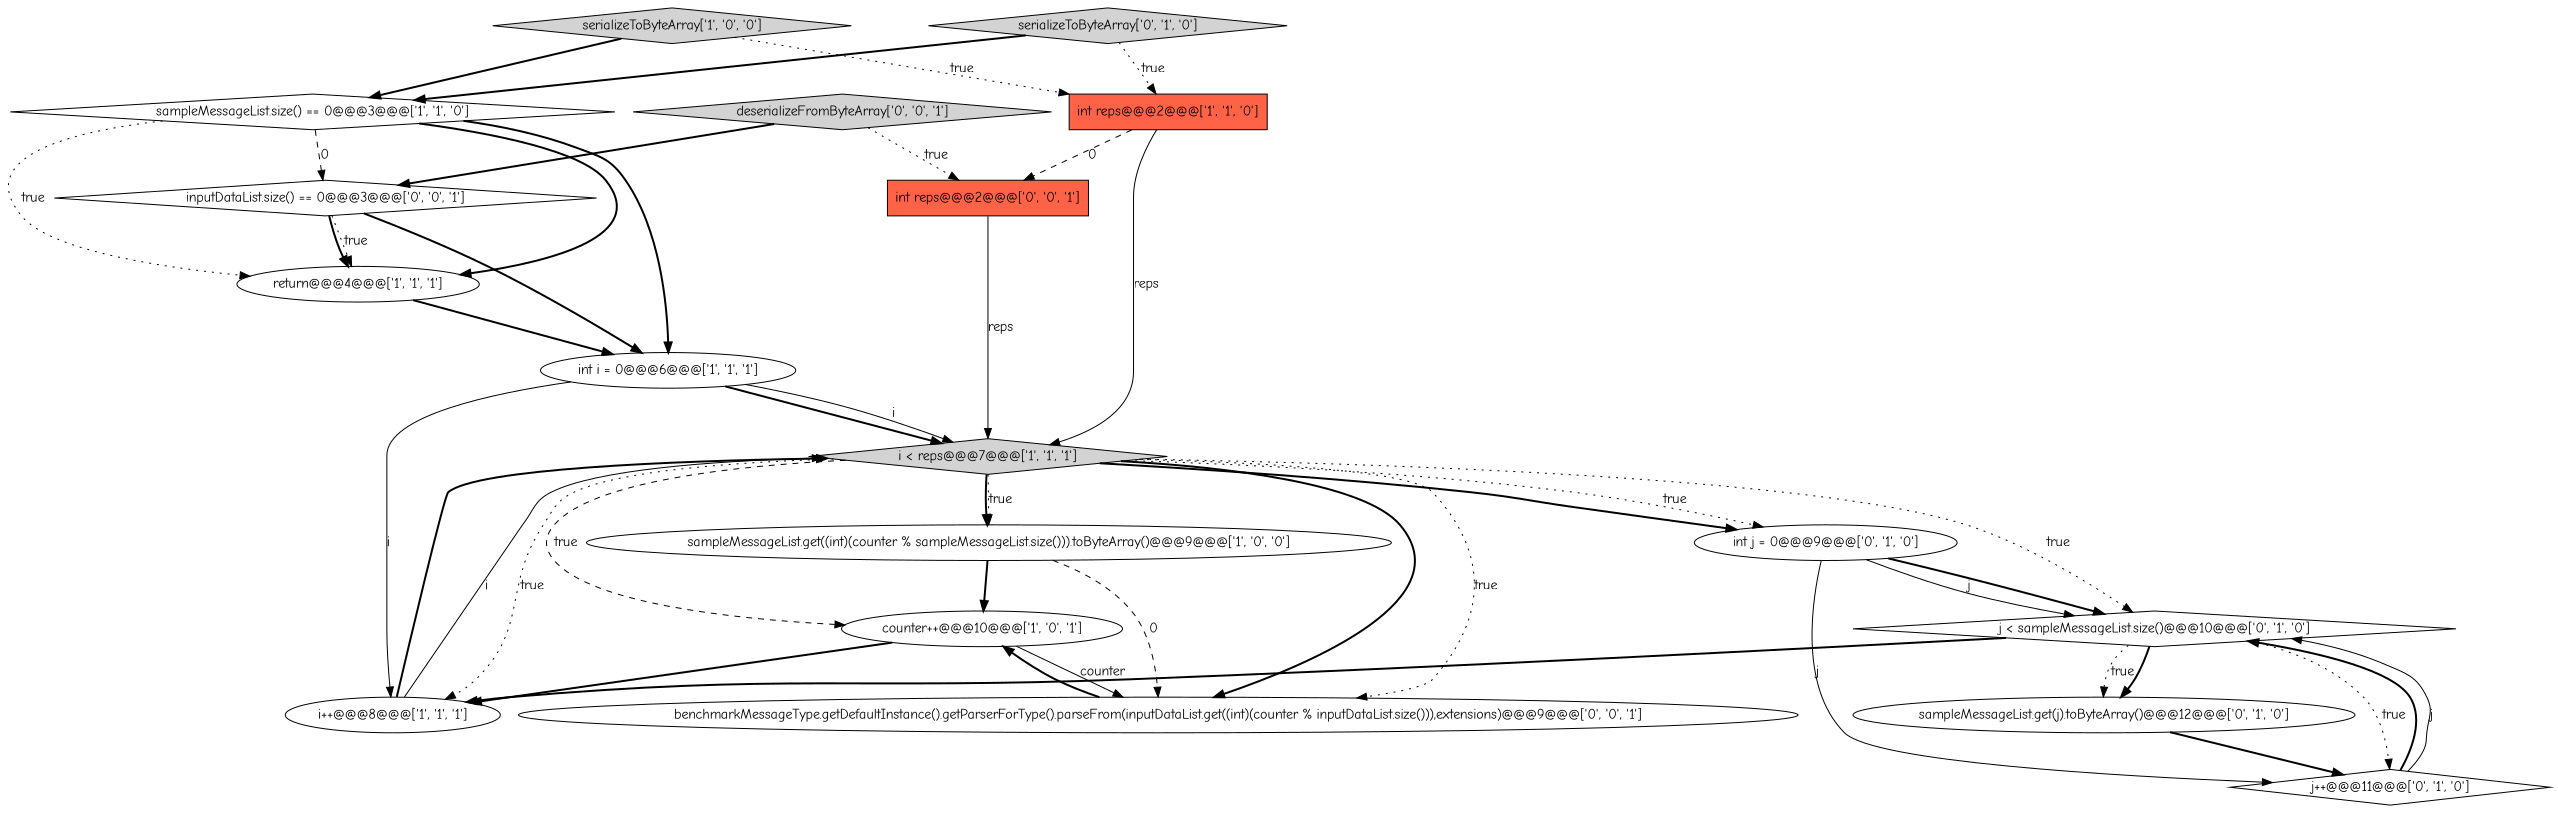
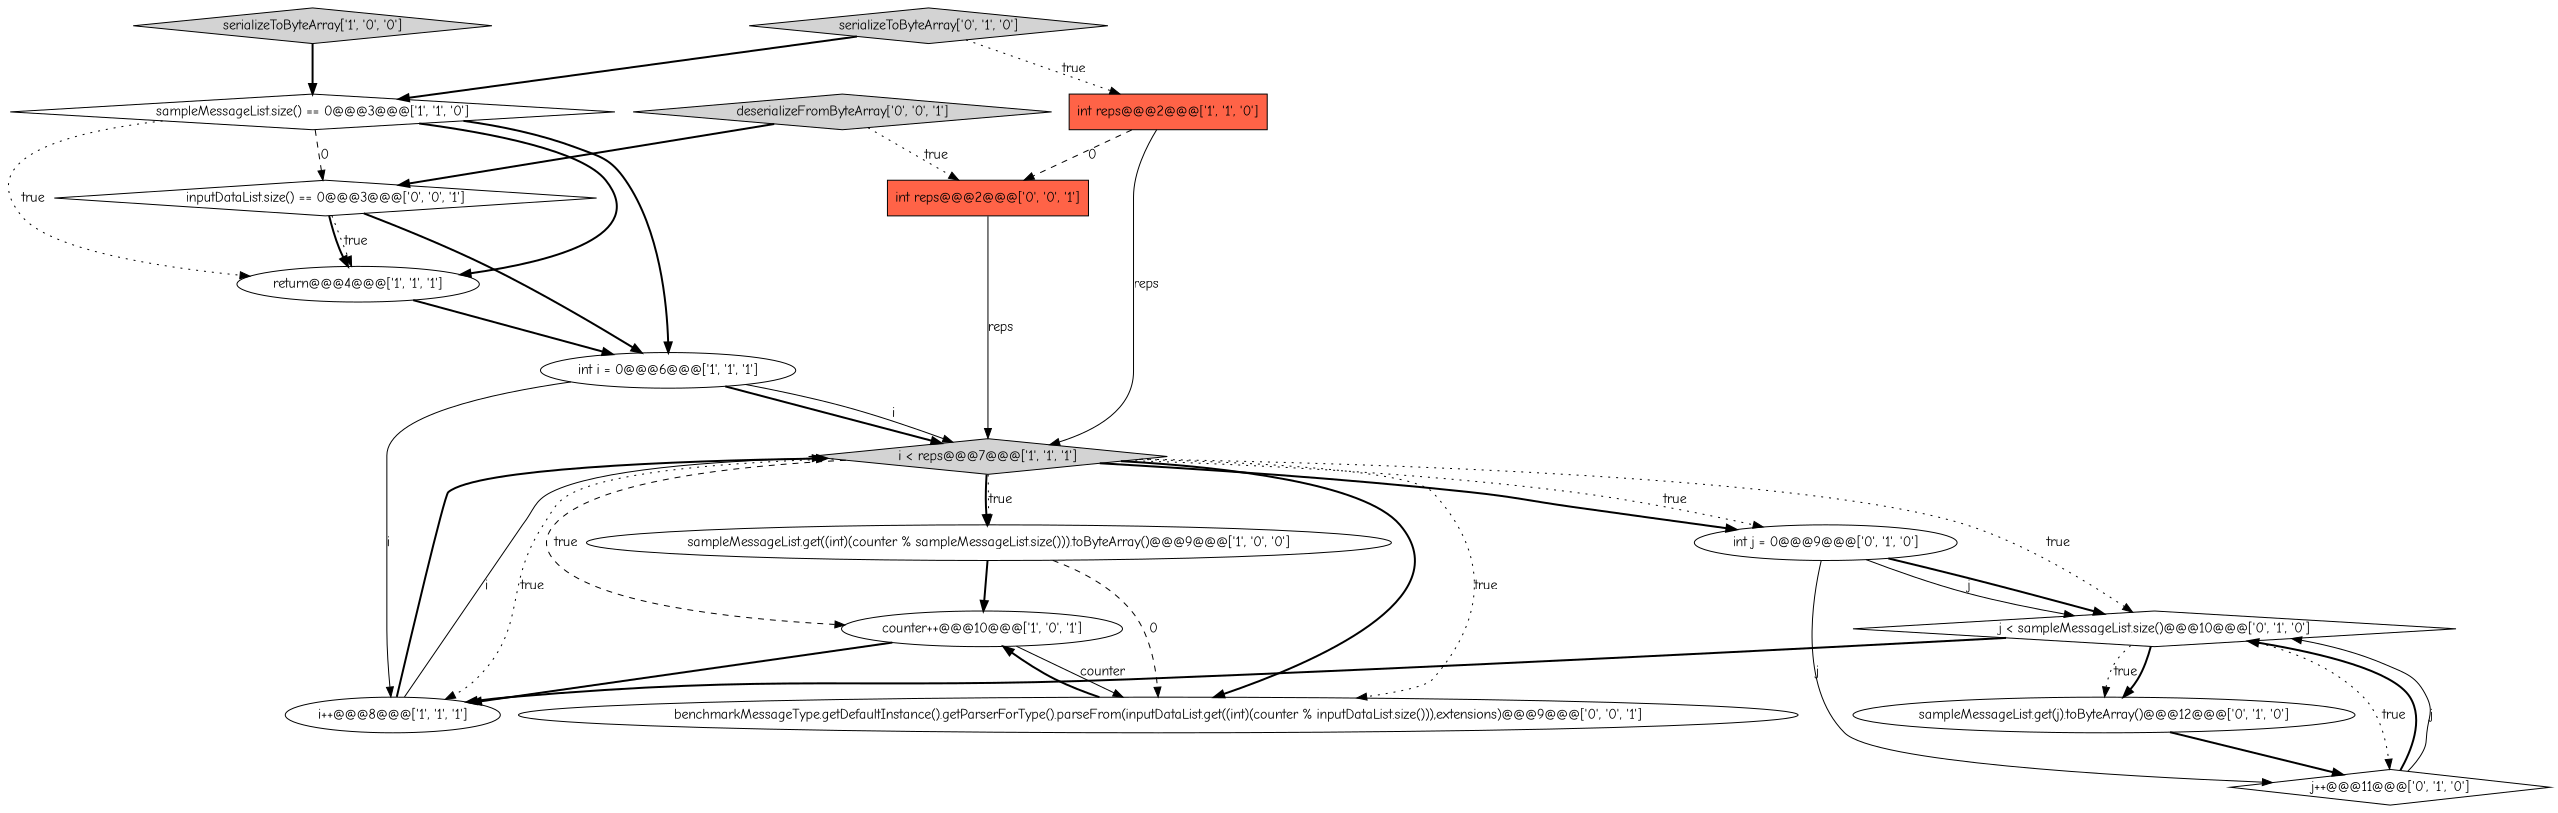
edge "serializeToByteArray['1', '0', '0']" -> "int reps@@@2@@@['1', '1', '0']": removed, label "true"
